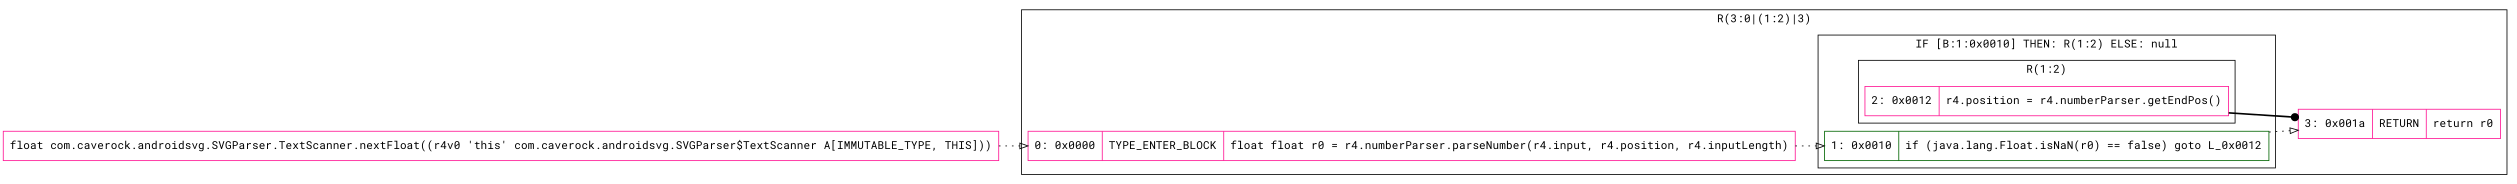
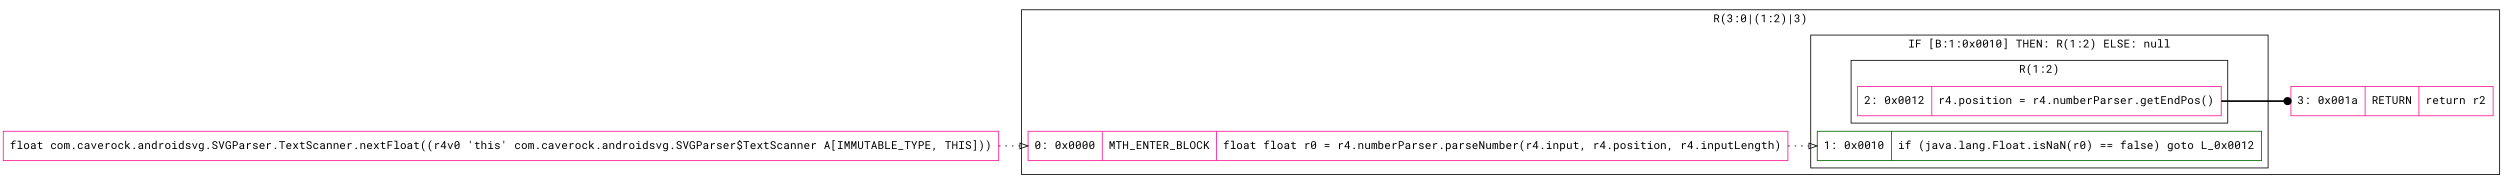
node "3: 0x001a": text "return r0" -> "return r2"
edge "1: 0x0010" -> "3: 0x001a": removed
node "0: 0x0000": text "TYPE_ENTER_BLOCK" -> "MTH_ENTER_BLOCK"
